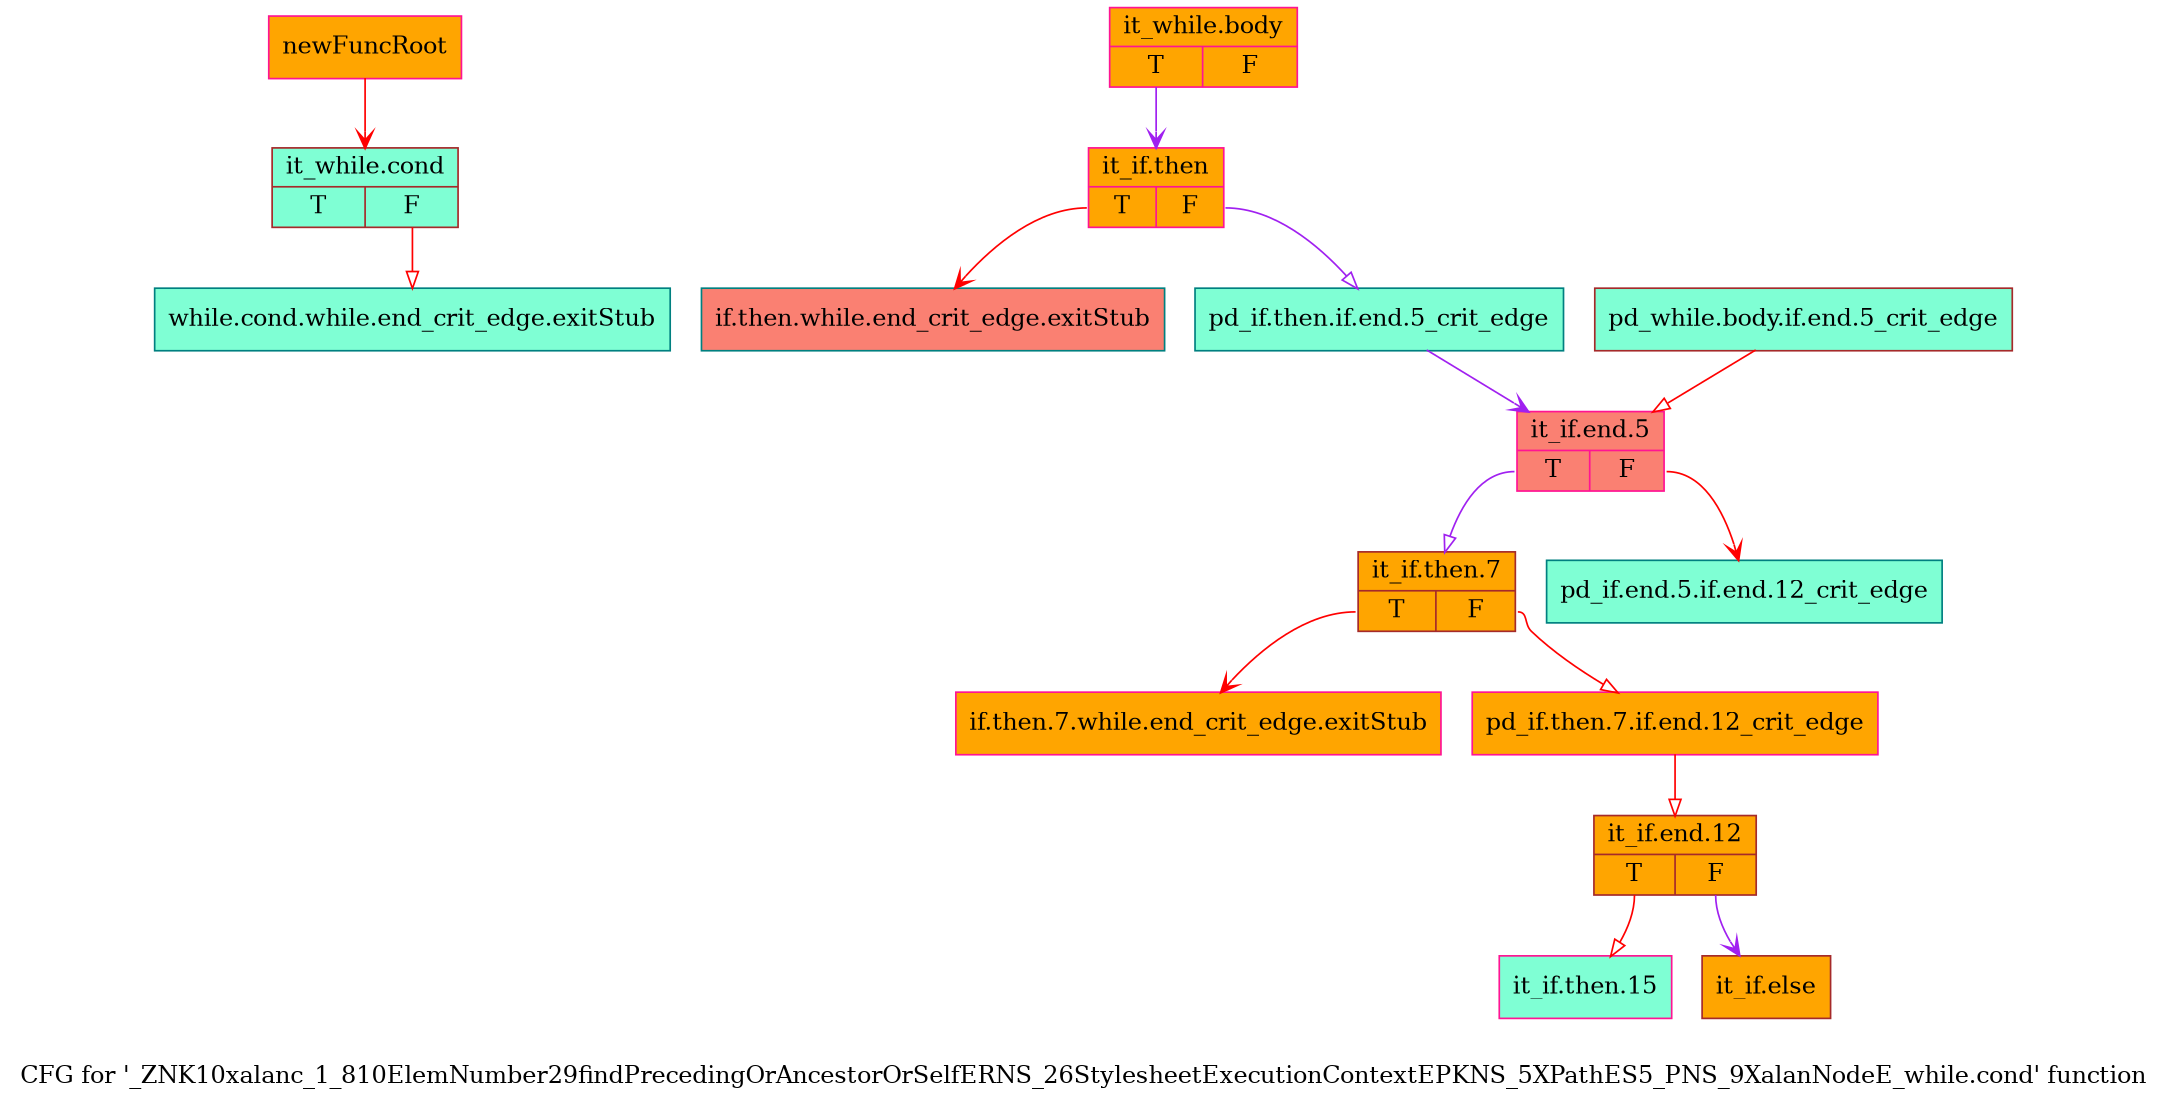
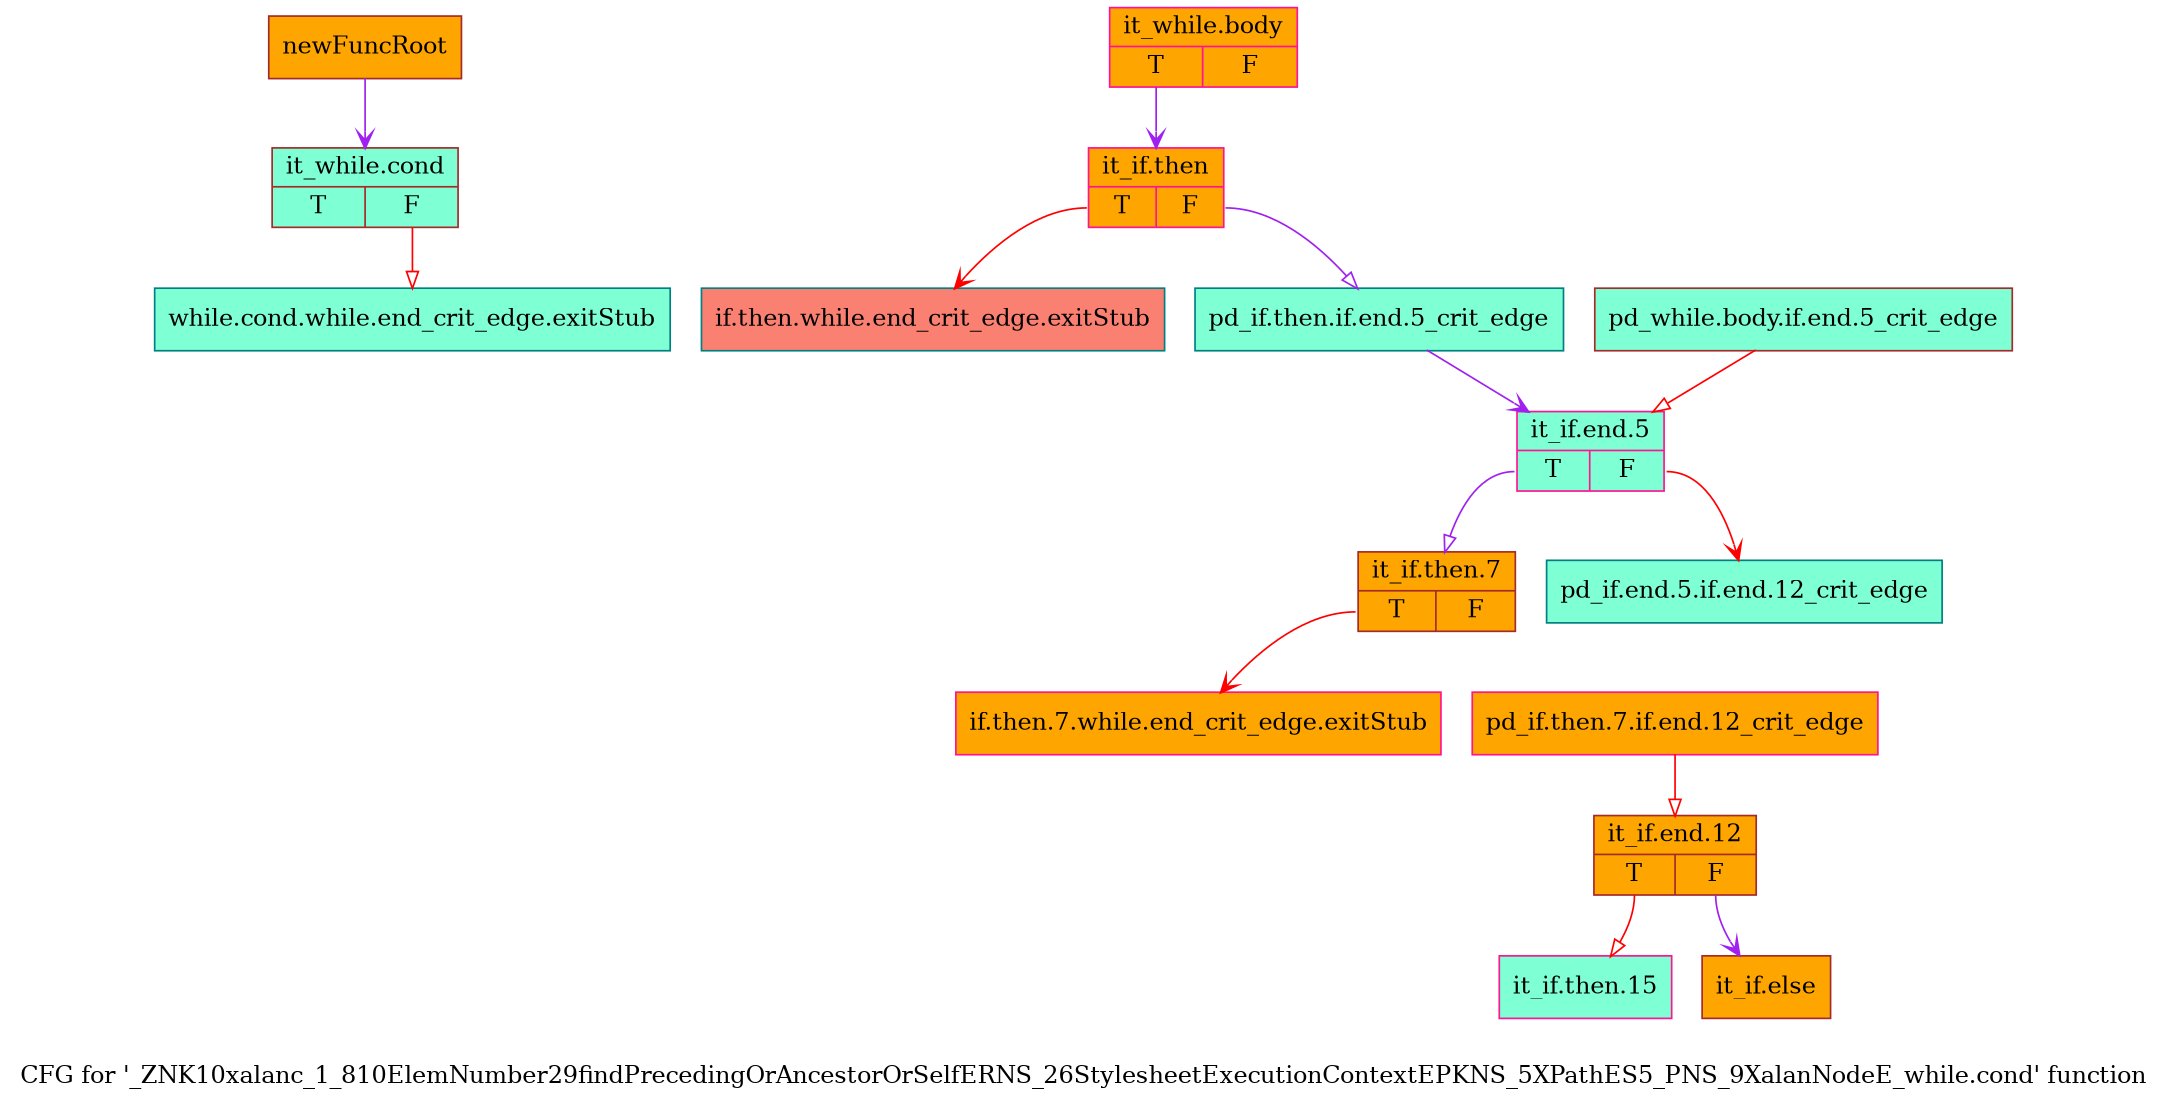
node "newFuncRoot": color deeppink -> brown
edge "newFuncRoot" -> "it_while.cond": color red -> purple
node "it_if.end.5": fillcolor salmon -> aquamarine
edge "it_if.then.7" -> "pd_if.then.7.if.end.12_crit_edge": removed
